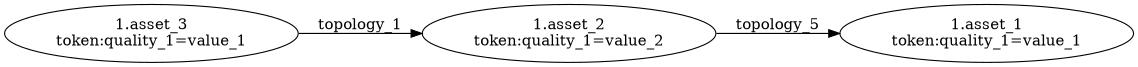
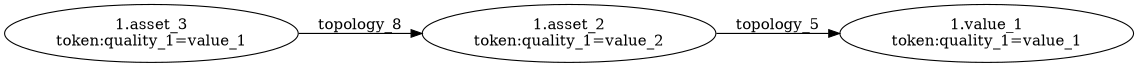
edge "1.asset_3 token:quality_1=value_1" -> "1.asset_2 token:quality_1=value_2": label "topology_1" -> "topology_8"
node "1.asset_1 token:quality_1=value_1": label "1.asset_1 token:quality_1=value_1" -> "1.value_1 token:quality_1=value_1"
